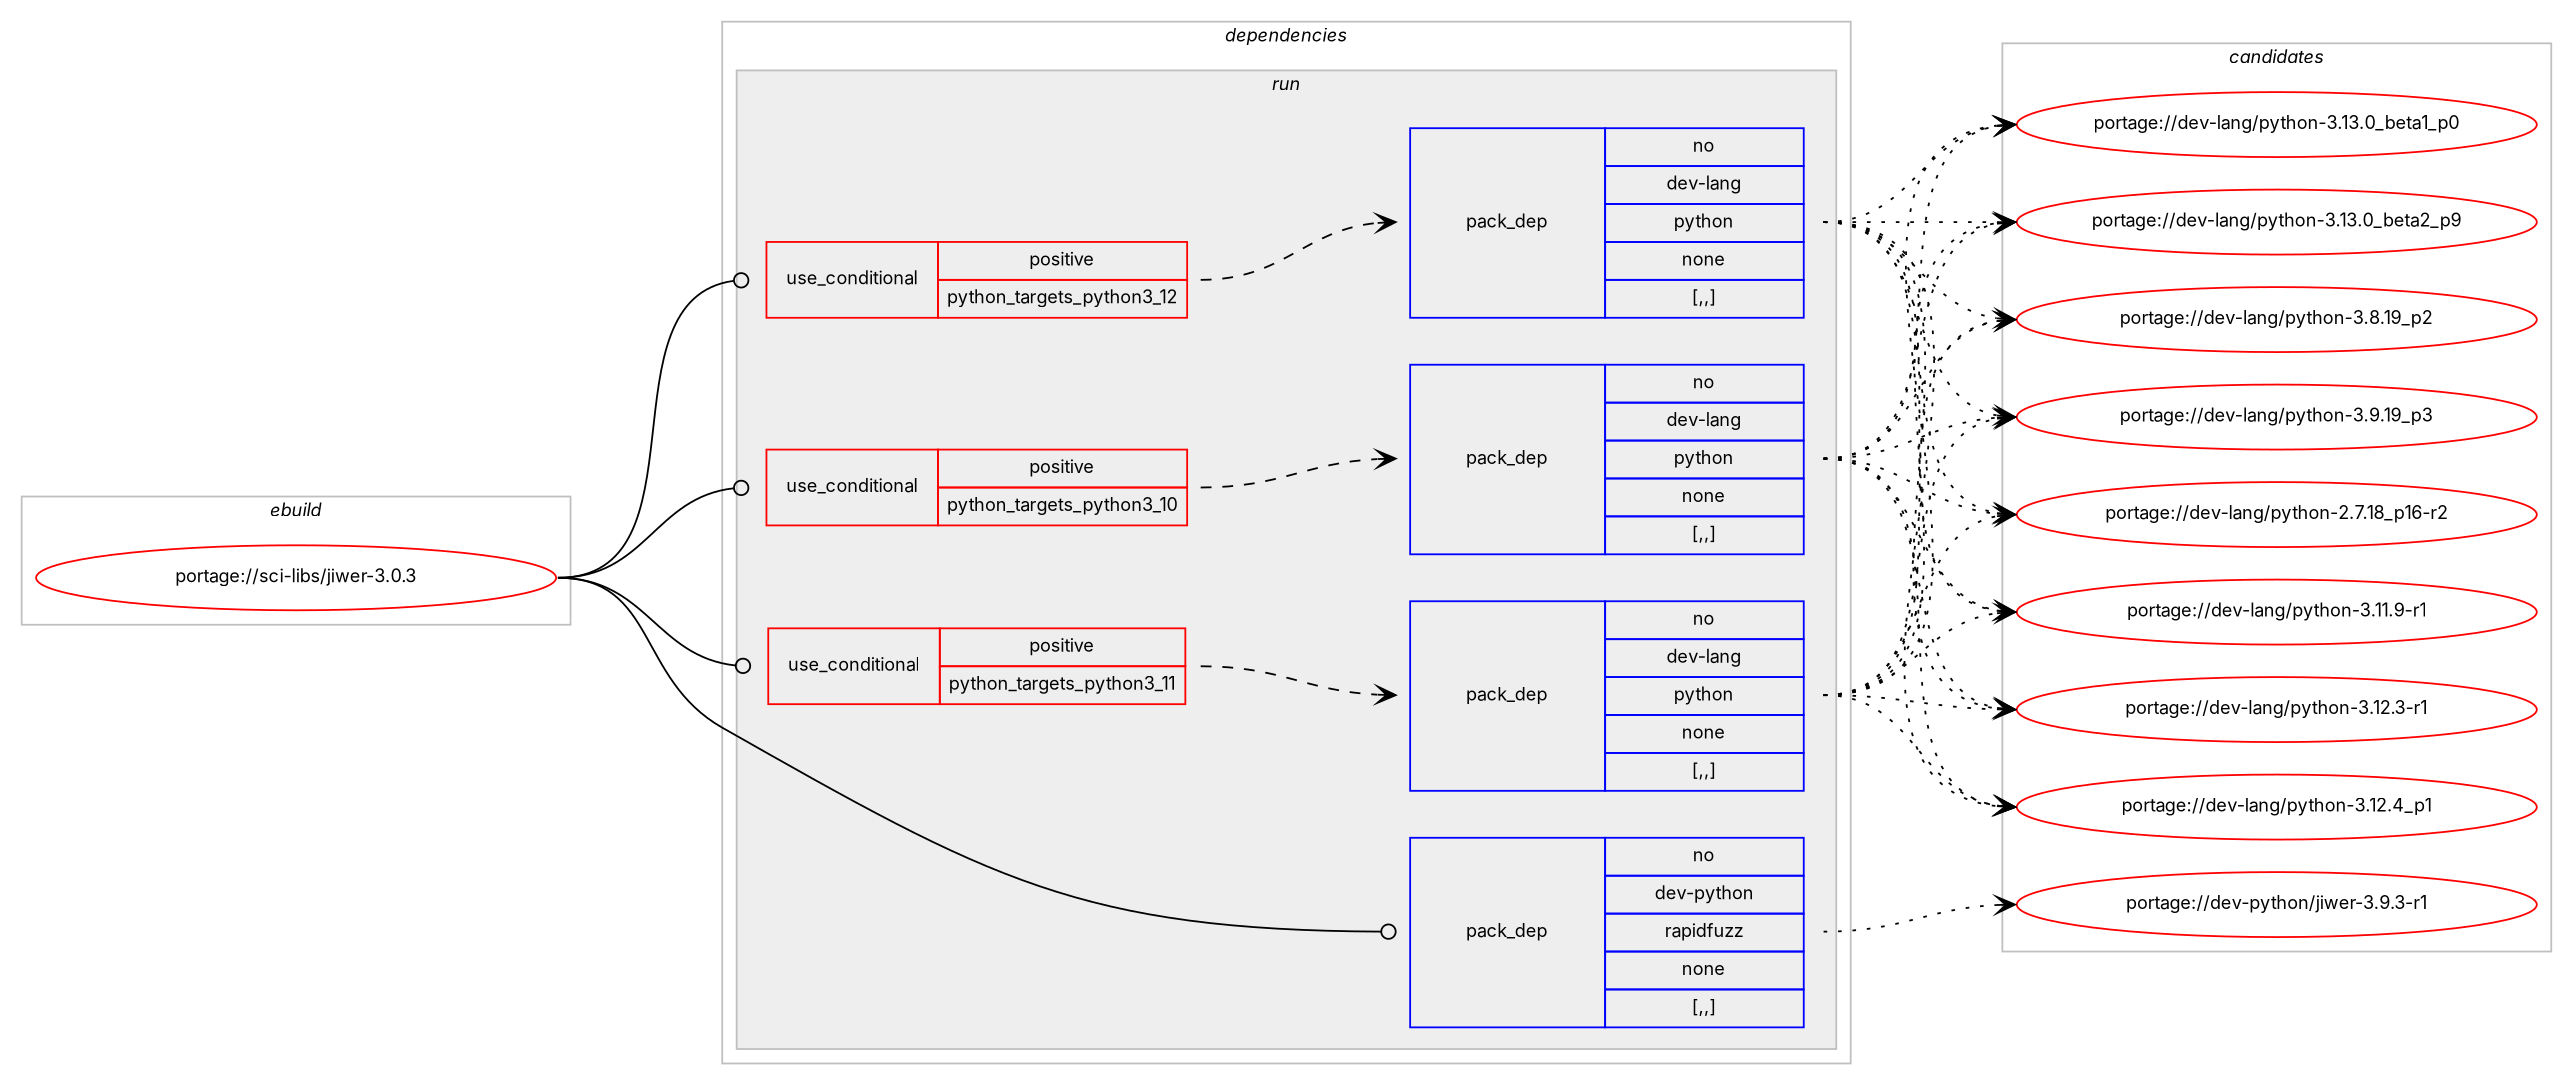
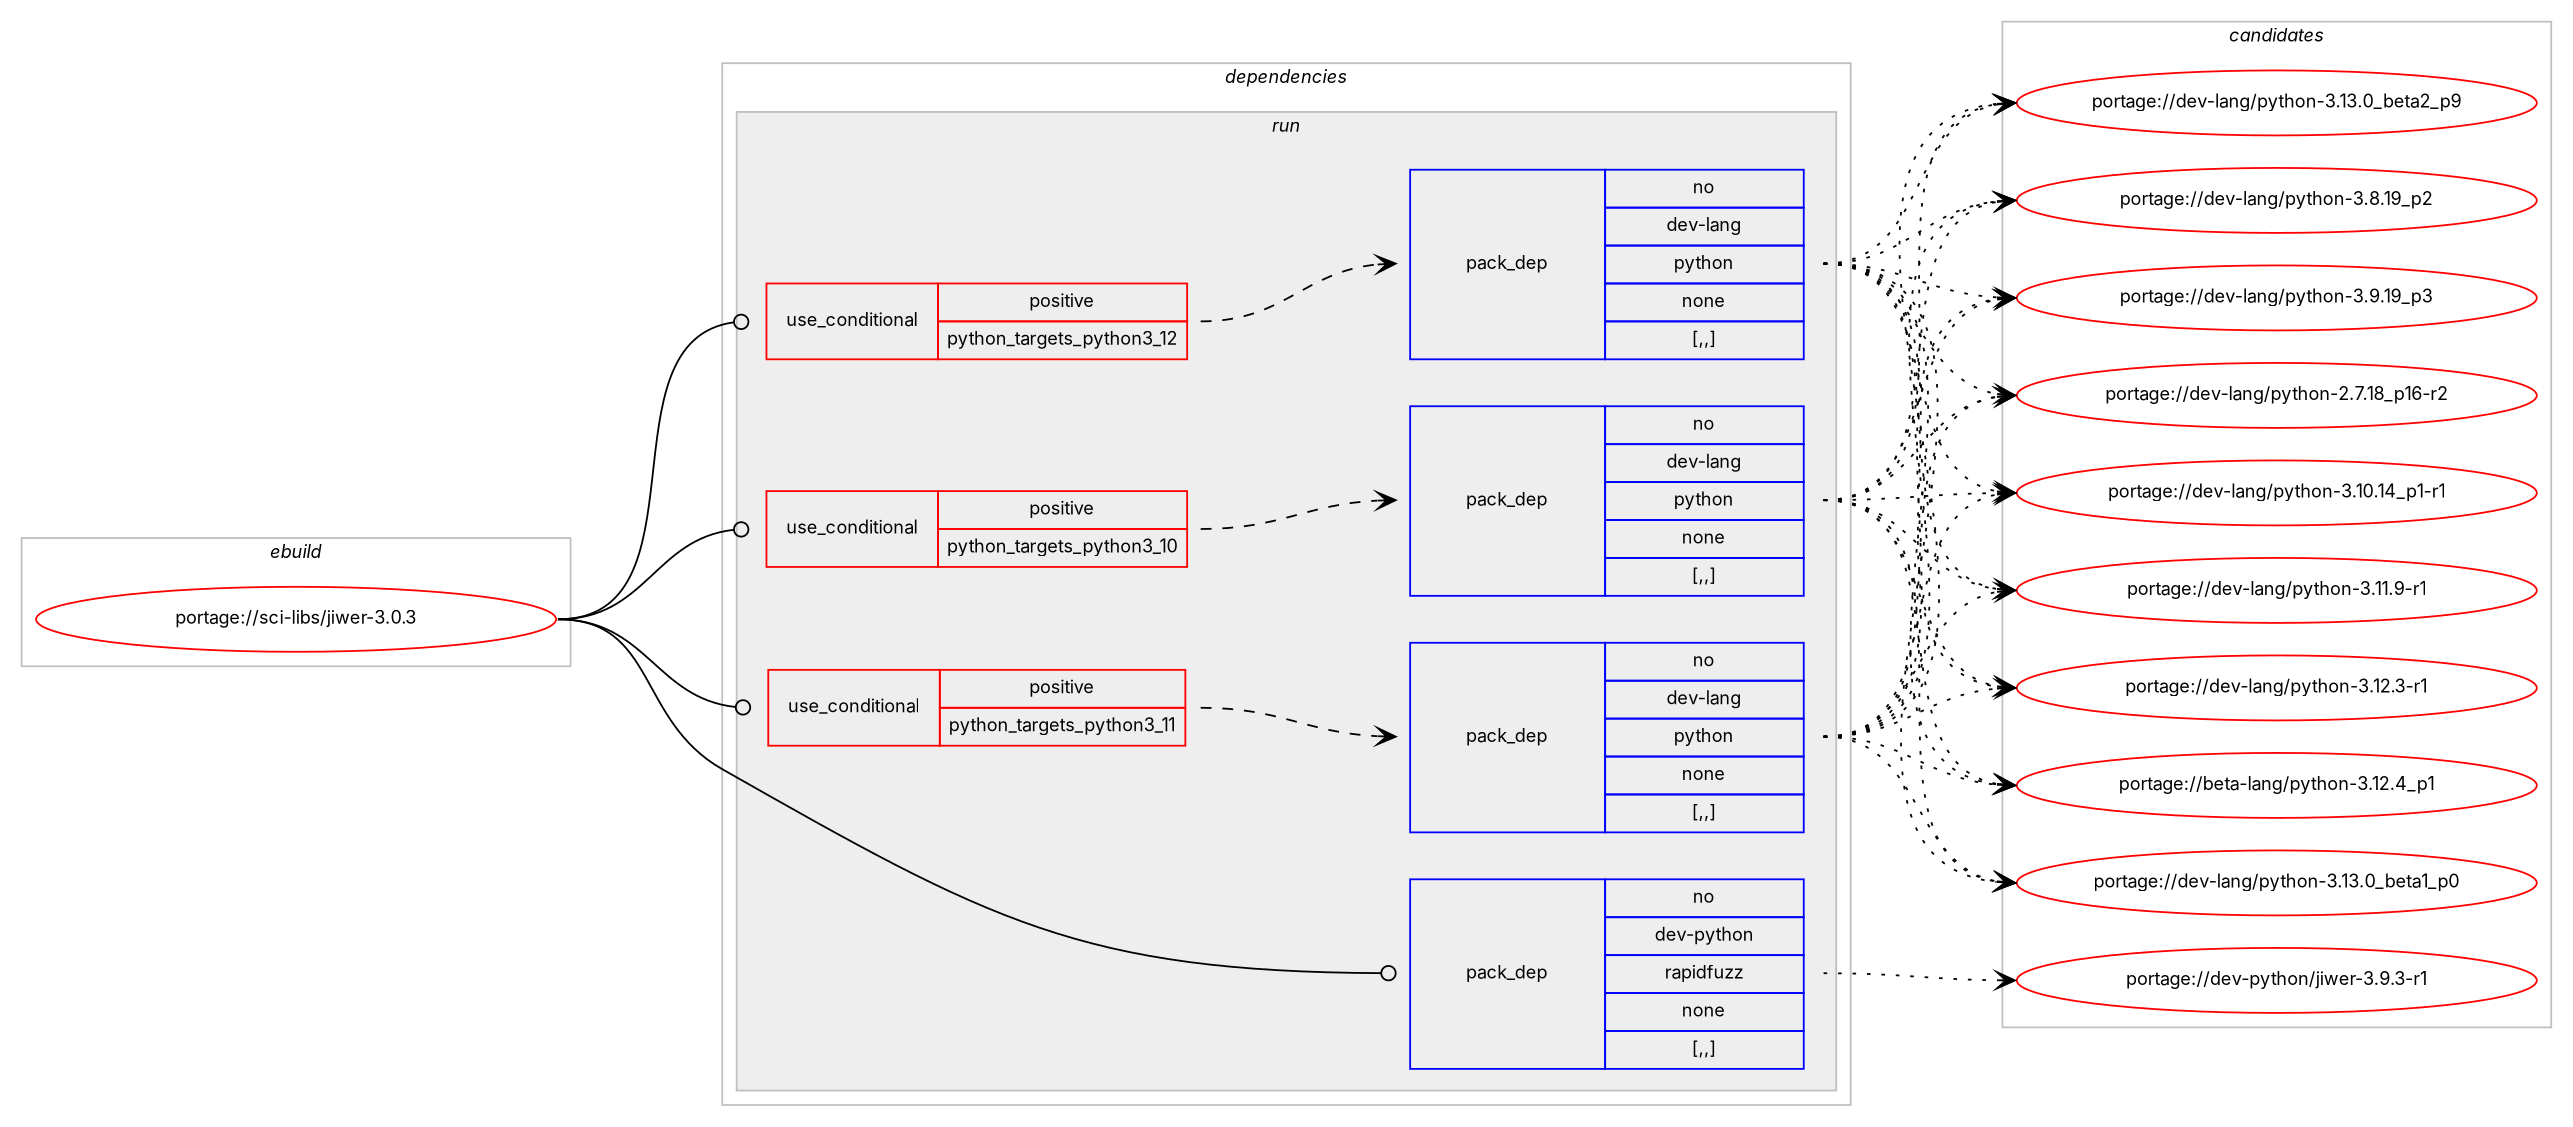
node "portage://dev-lang/python-3.10.14_p1-r1": added
node "portage://dev-lang/python-3.12.4_p1": label "portage://dev-lang/python-3.12.4_p1" -> "portage://beta-lang/python-3.12.4_p1"
